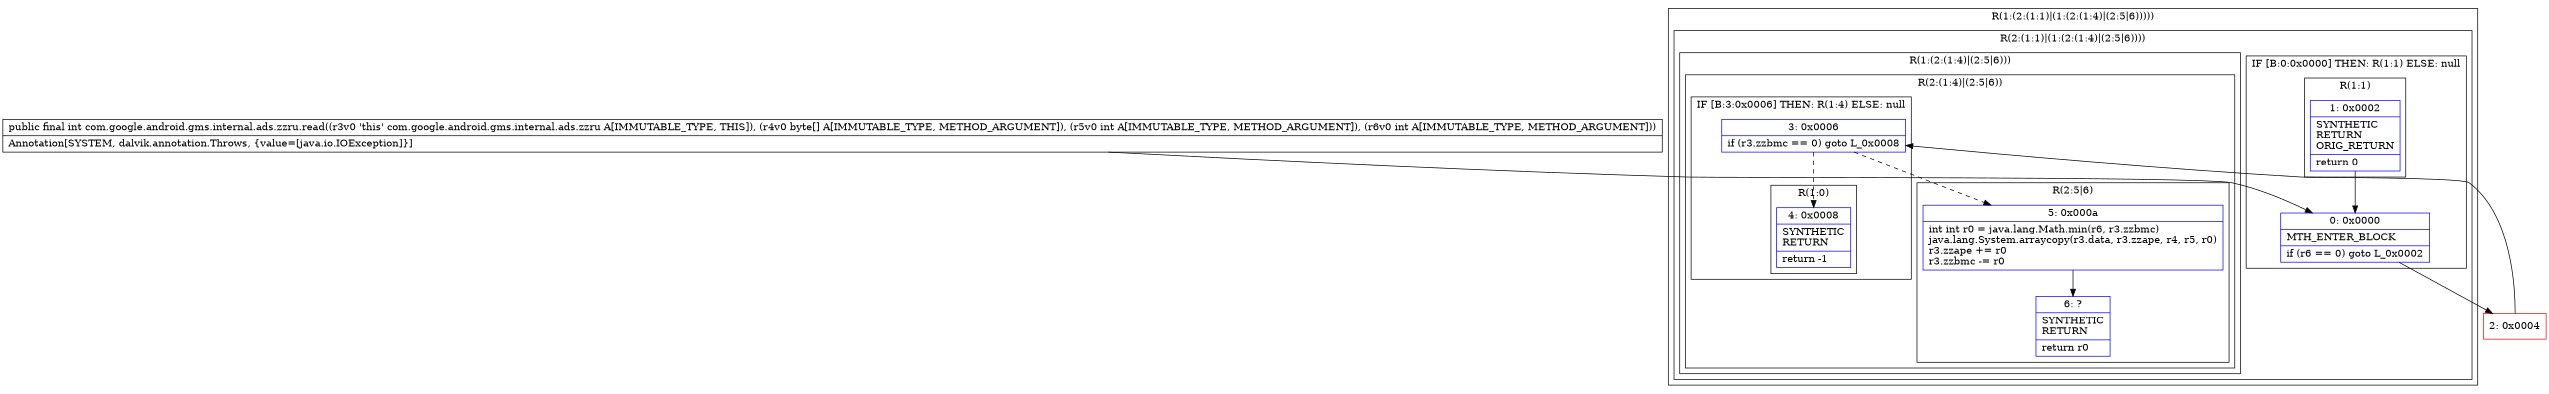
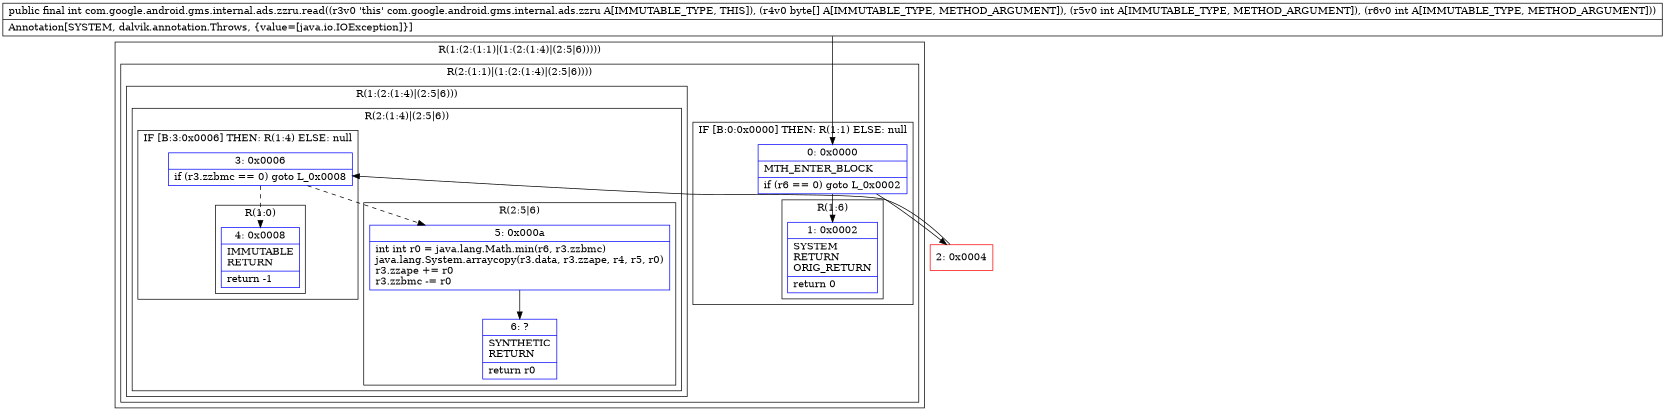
cluster "R(1:1)": label "R(1:1)" -> "R(1:6)"
node "1: 0x0002": text "SYNTHETIC" -> "SYSTEM"
edge "1: 0x0002" -> "0: 0x0000": reversed
node "4: 0x0008": text "SYNTHETIC" -> "IMMUTABLE"
